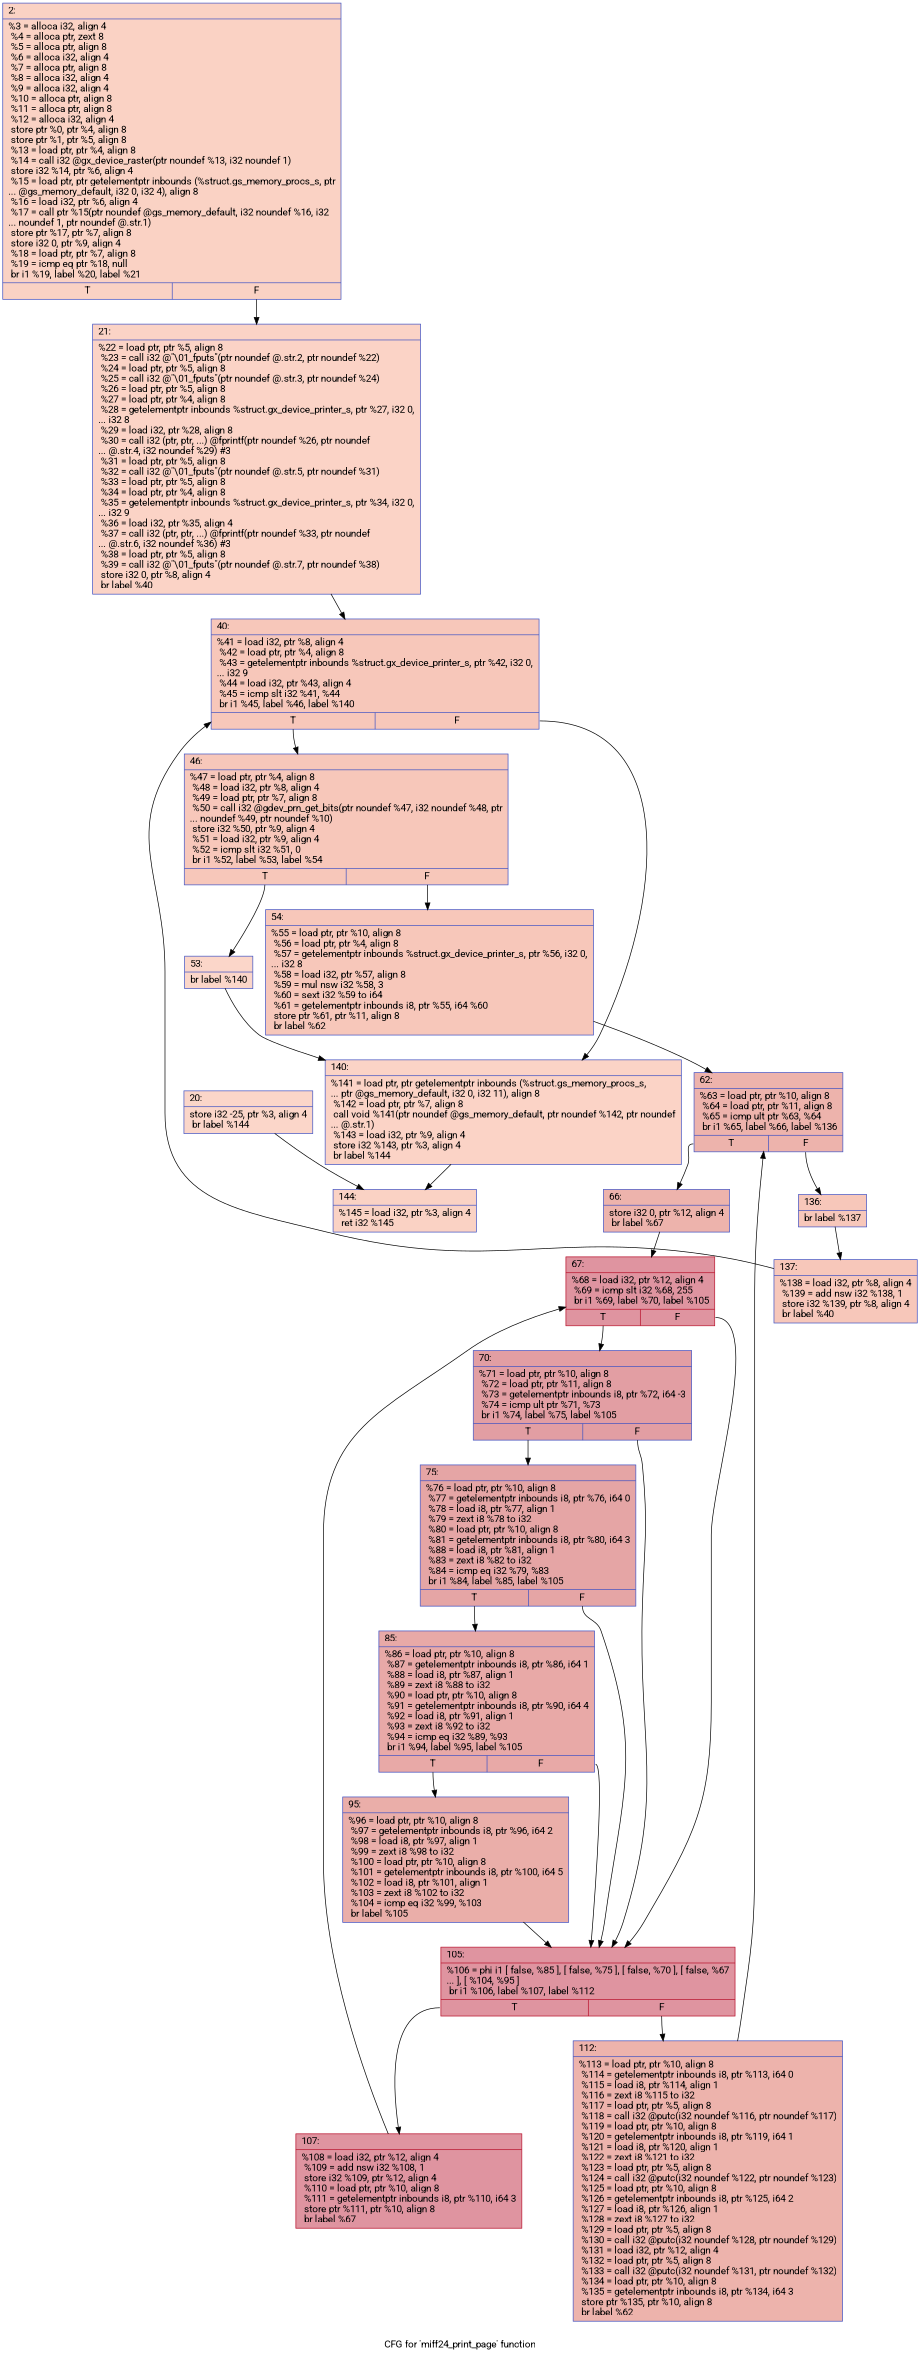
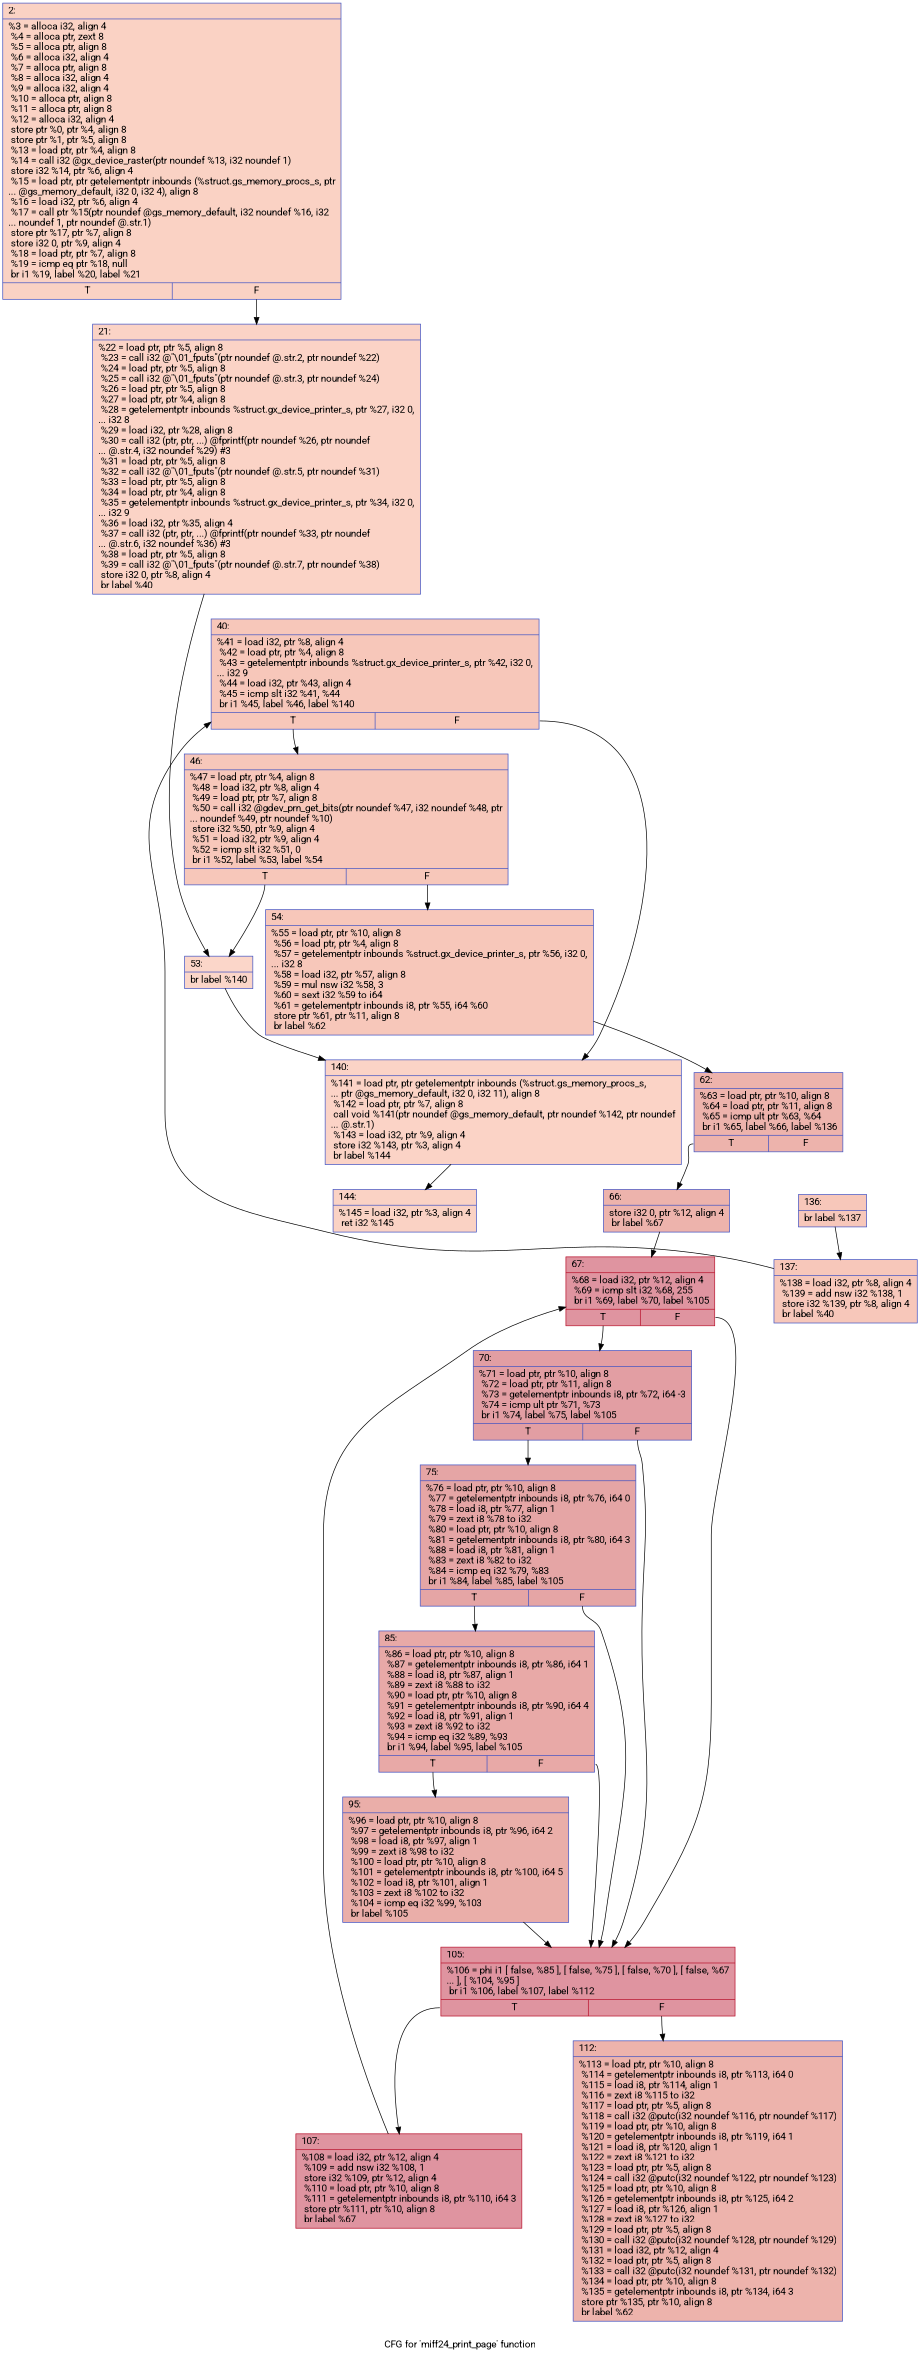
edge "21:" -> "40:": now "21:" -> "53:"
node "20:": removed
edge "62:" -> "136:": removed
edge "112:" -> "62:": removed
